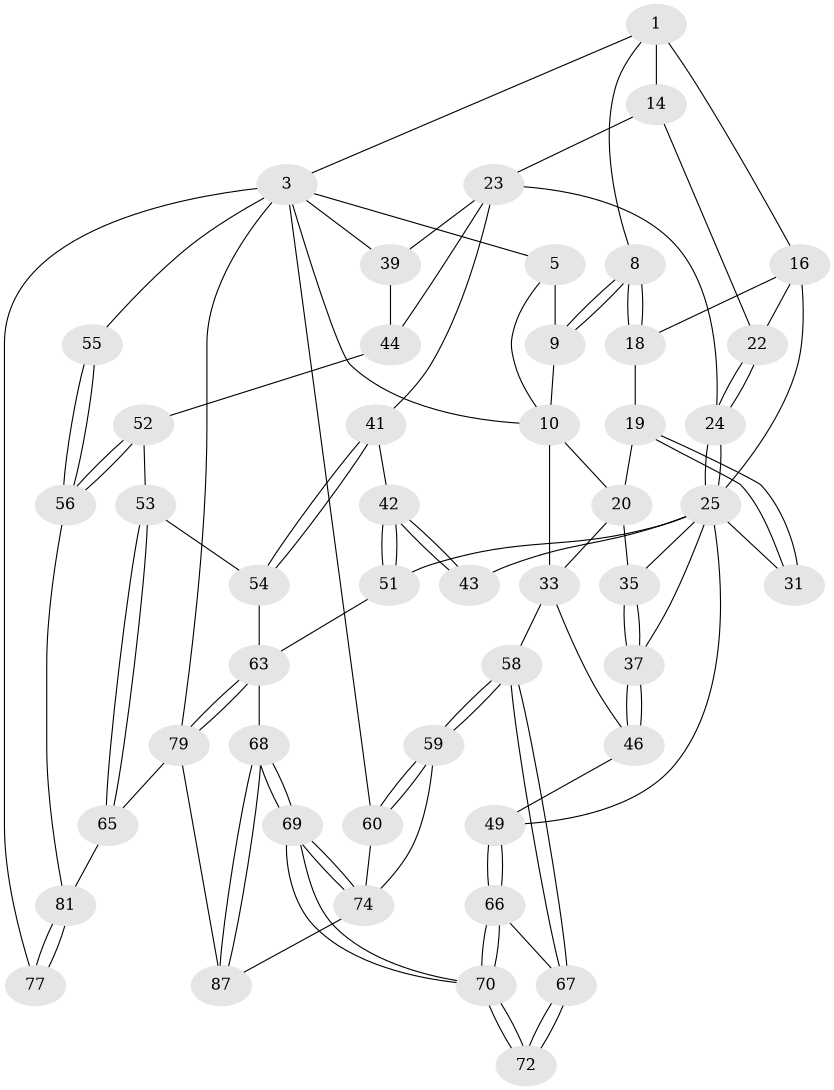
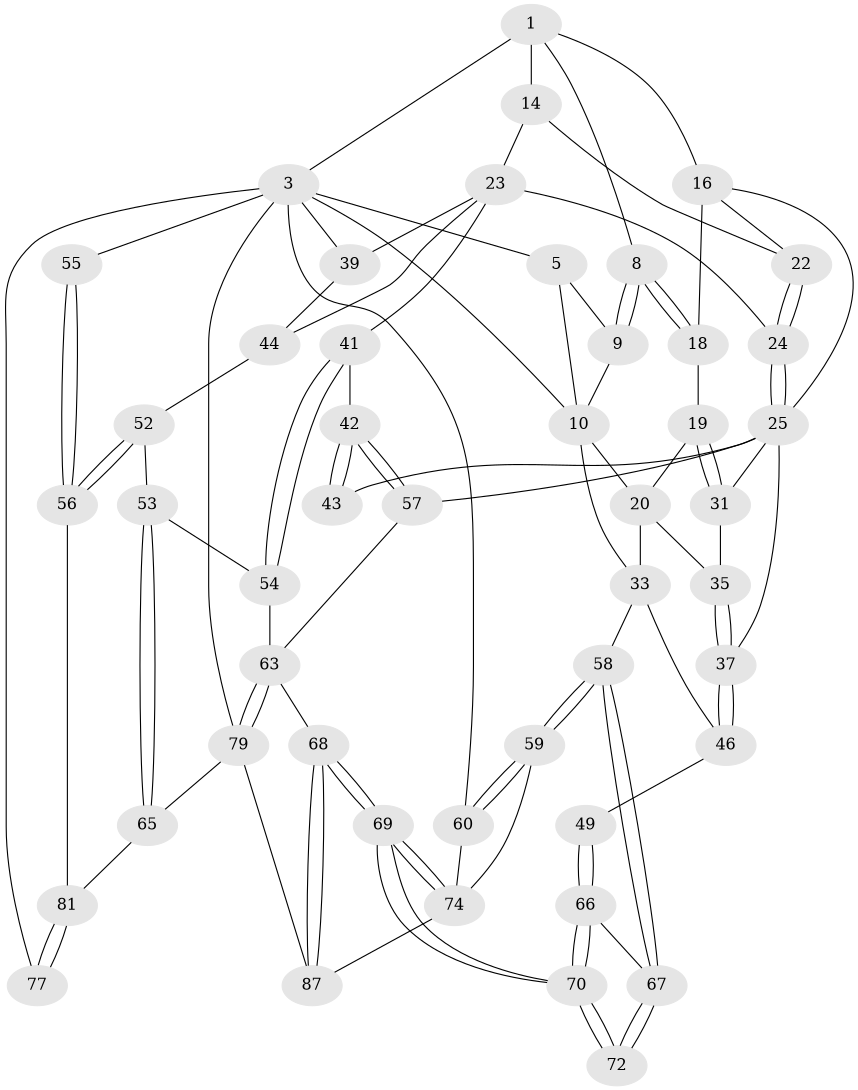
edge "25" -- "35": now "31" -- "35"
node "51": label "51" -> "57"
edge "25" -- "49": removed
